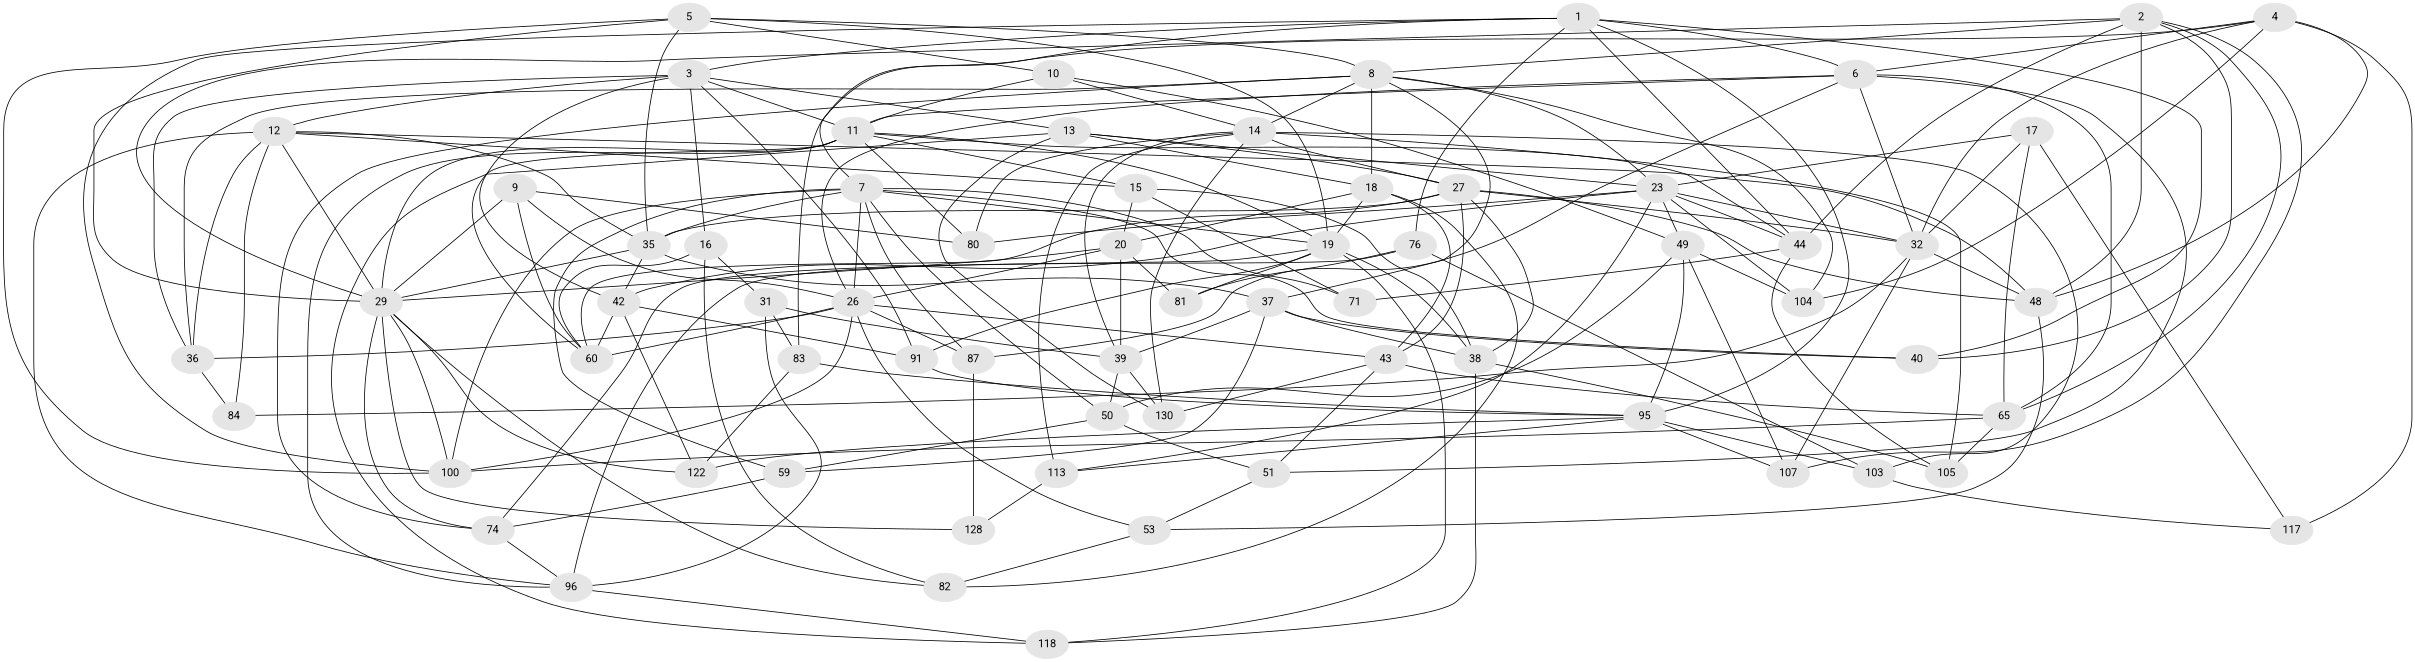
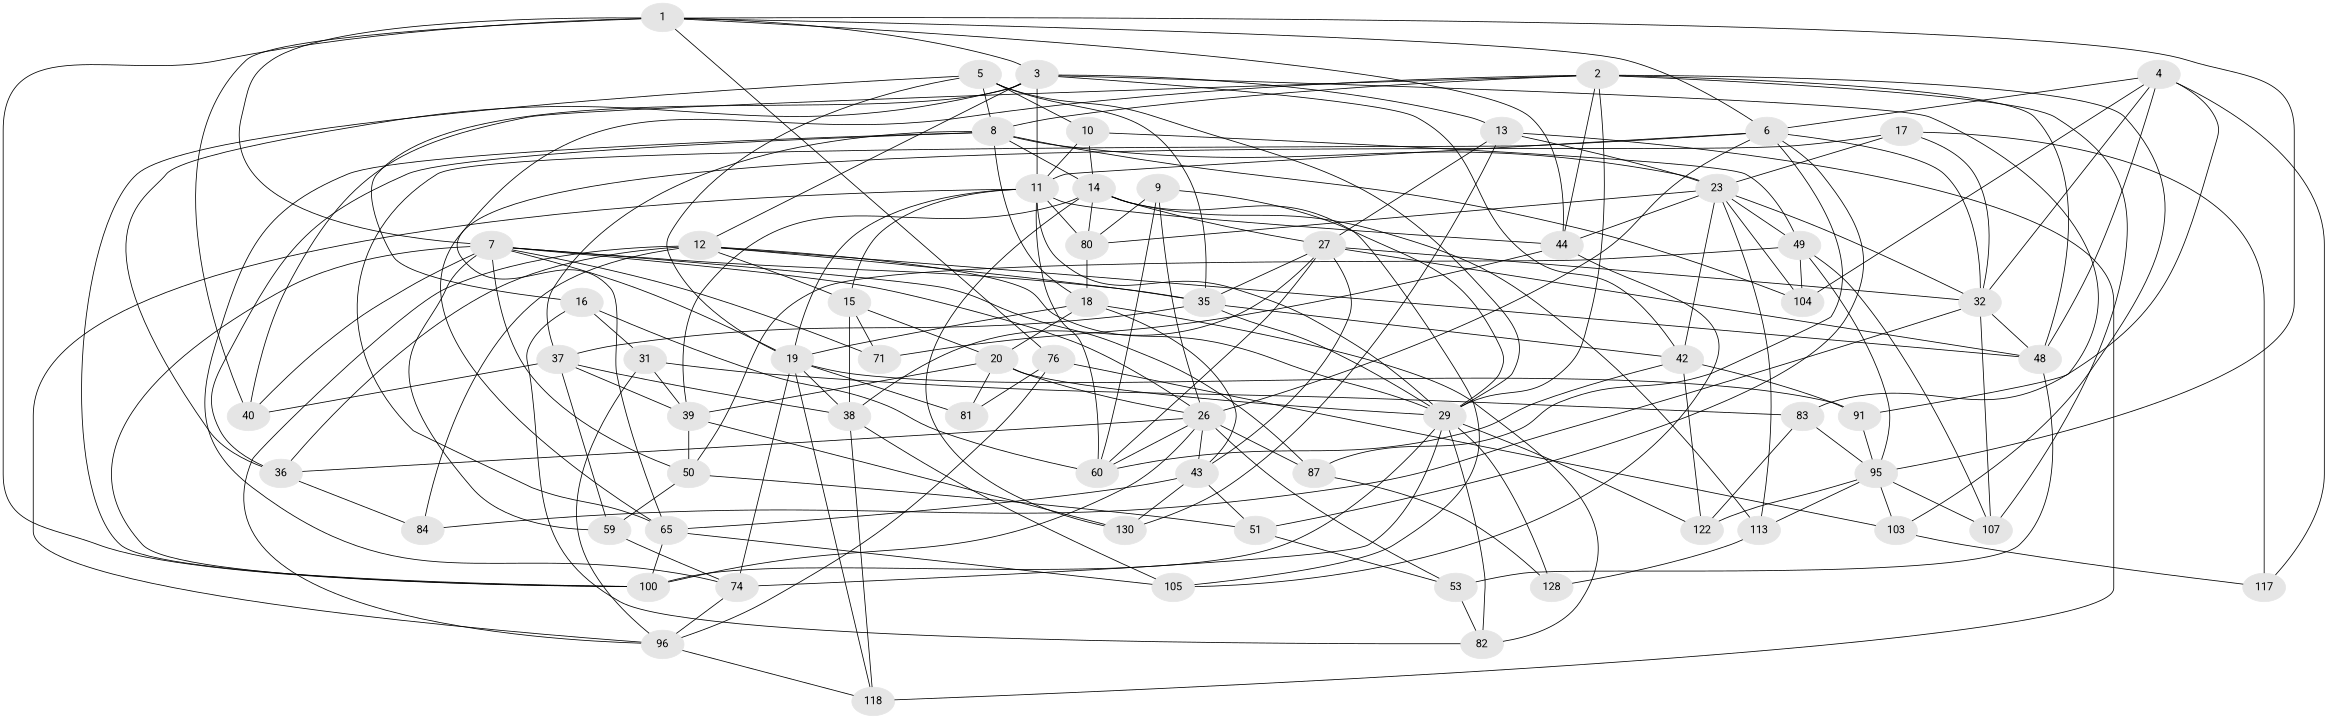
edge "14" -- "103": now "2" -- "103"
edge "13" -- "18": now "80" -- "18"
